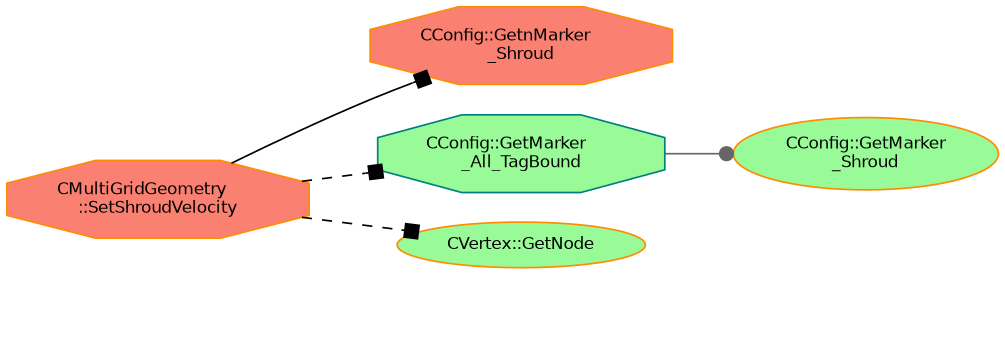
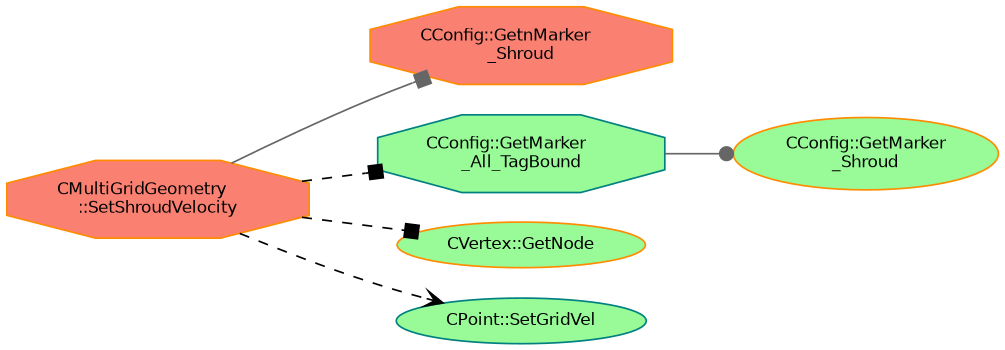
edge "CMultiGridGeometry ::SetShroudVelocity" -> "CConfig::GetnMarker _Shroud": color black -> gray40
node "CPoint::SetGridVel": added
